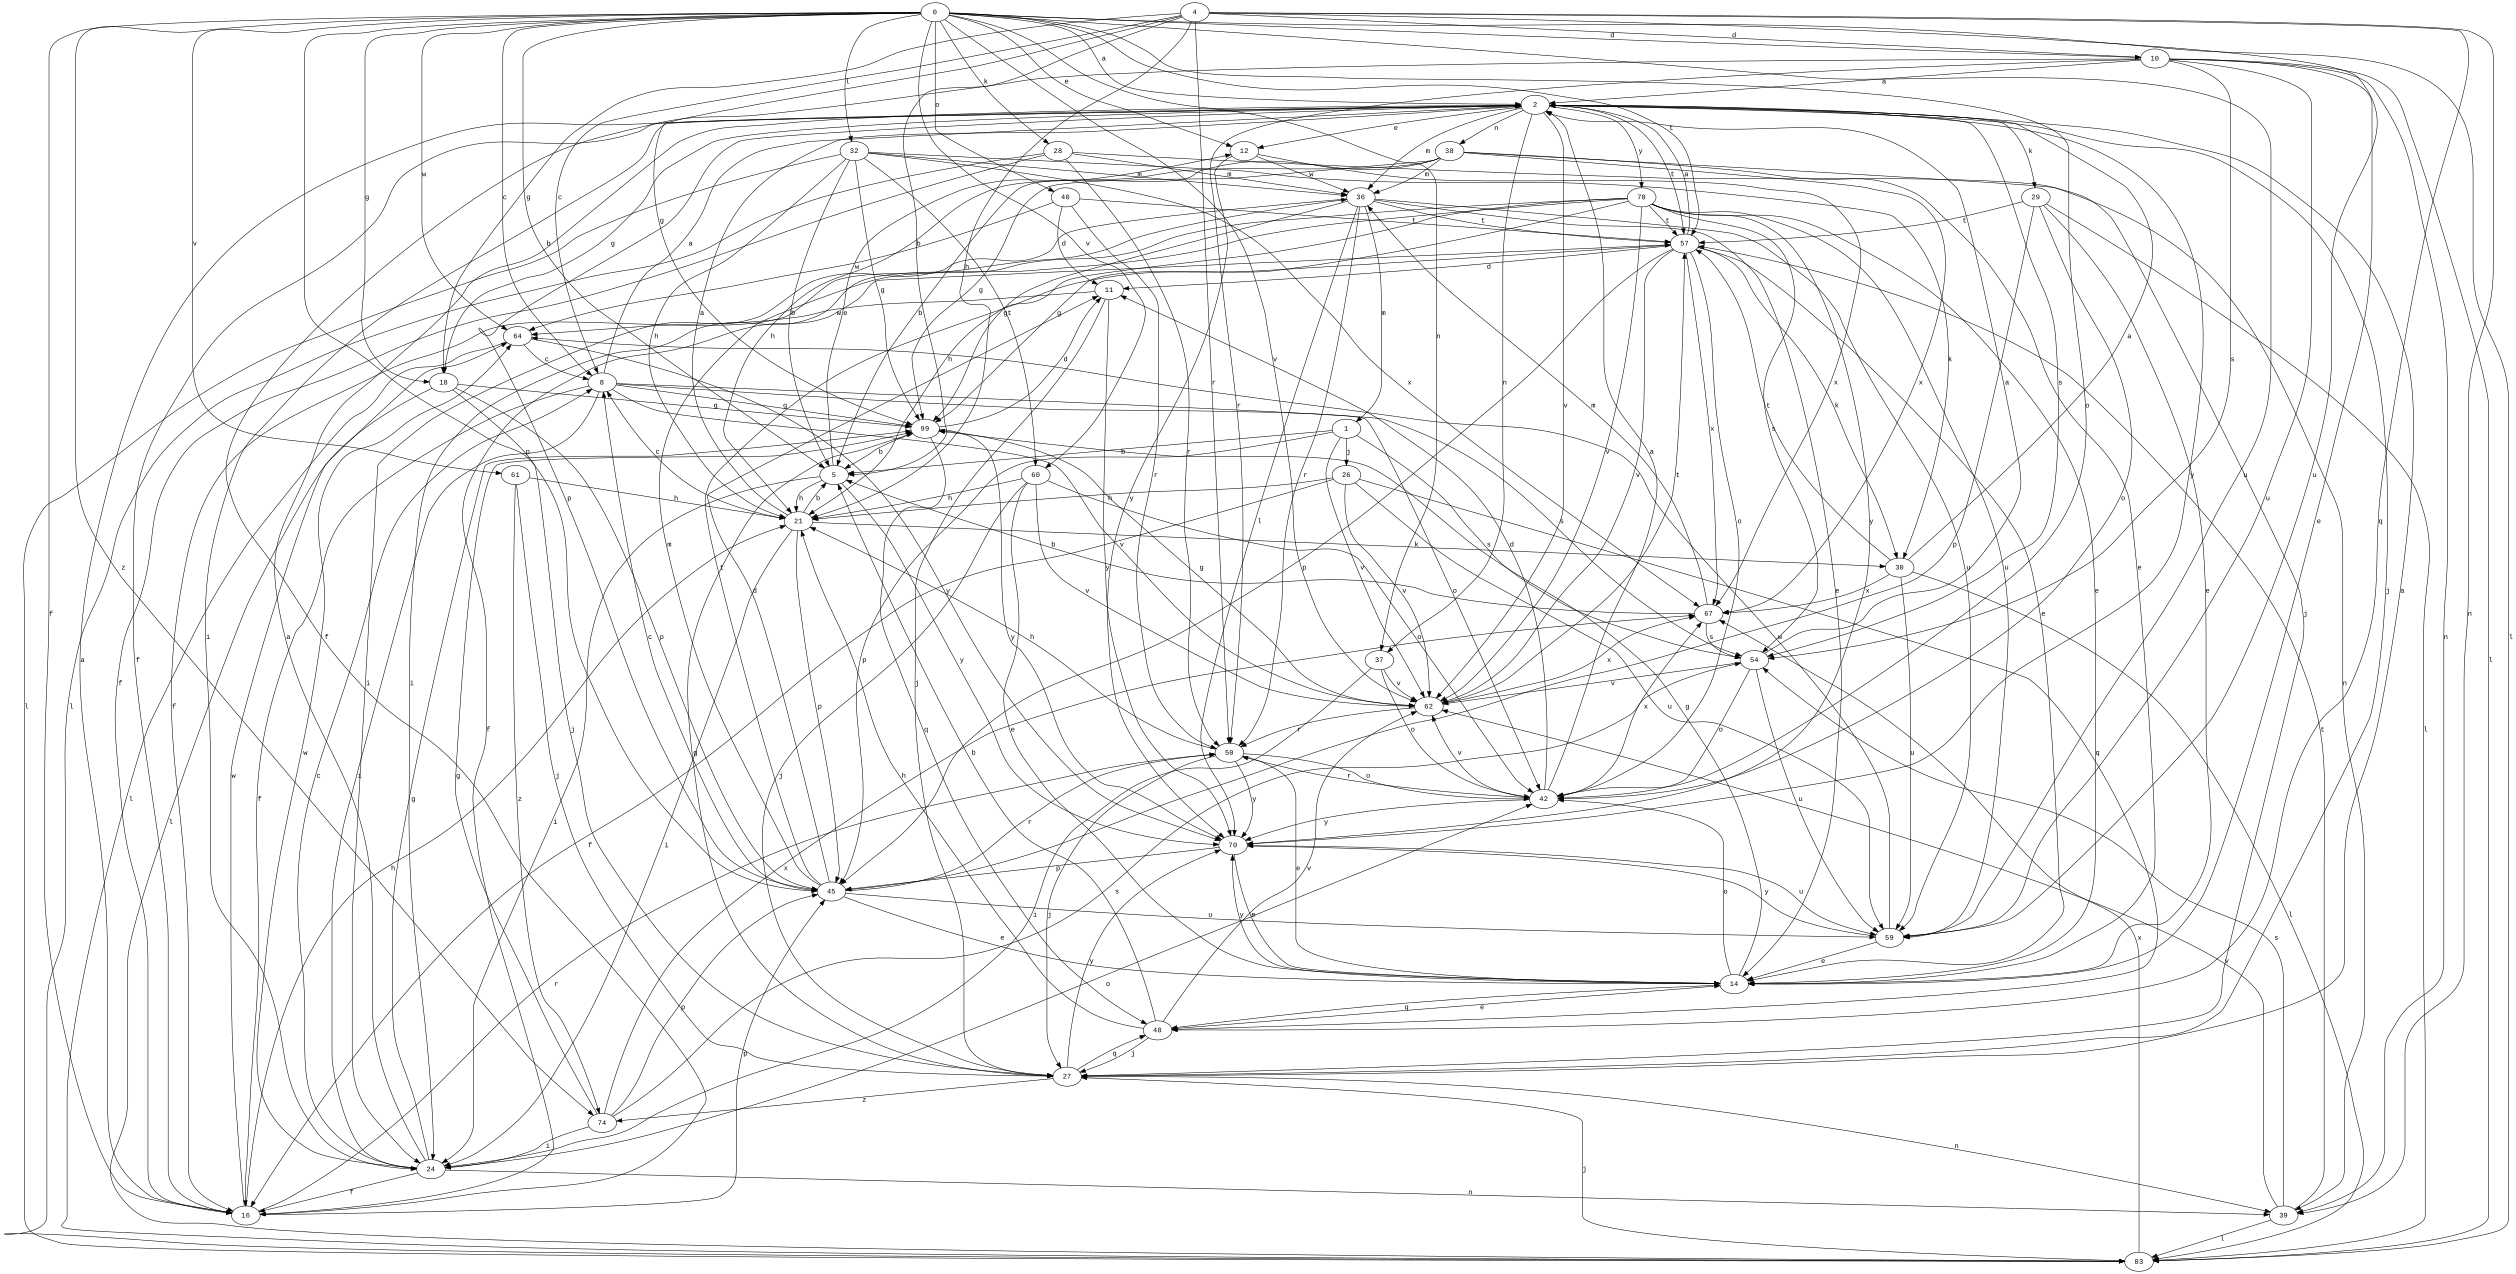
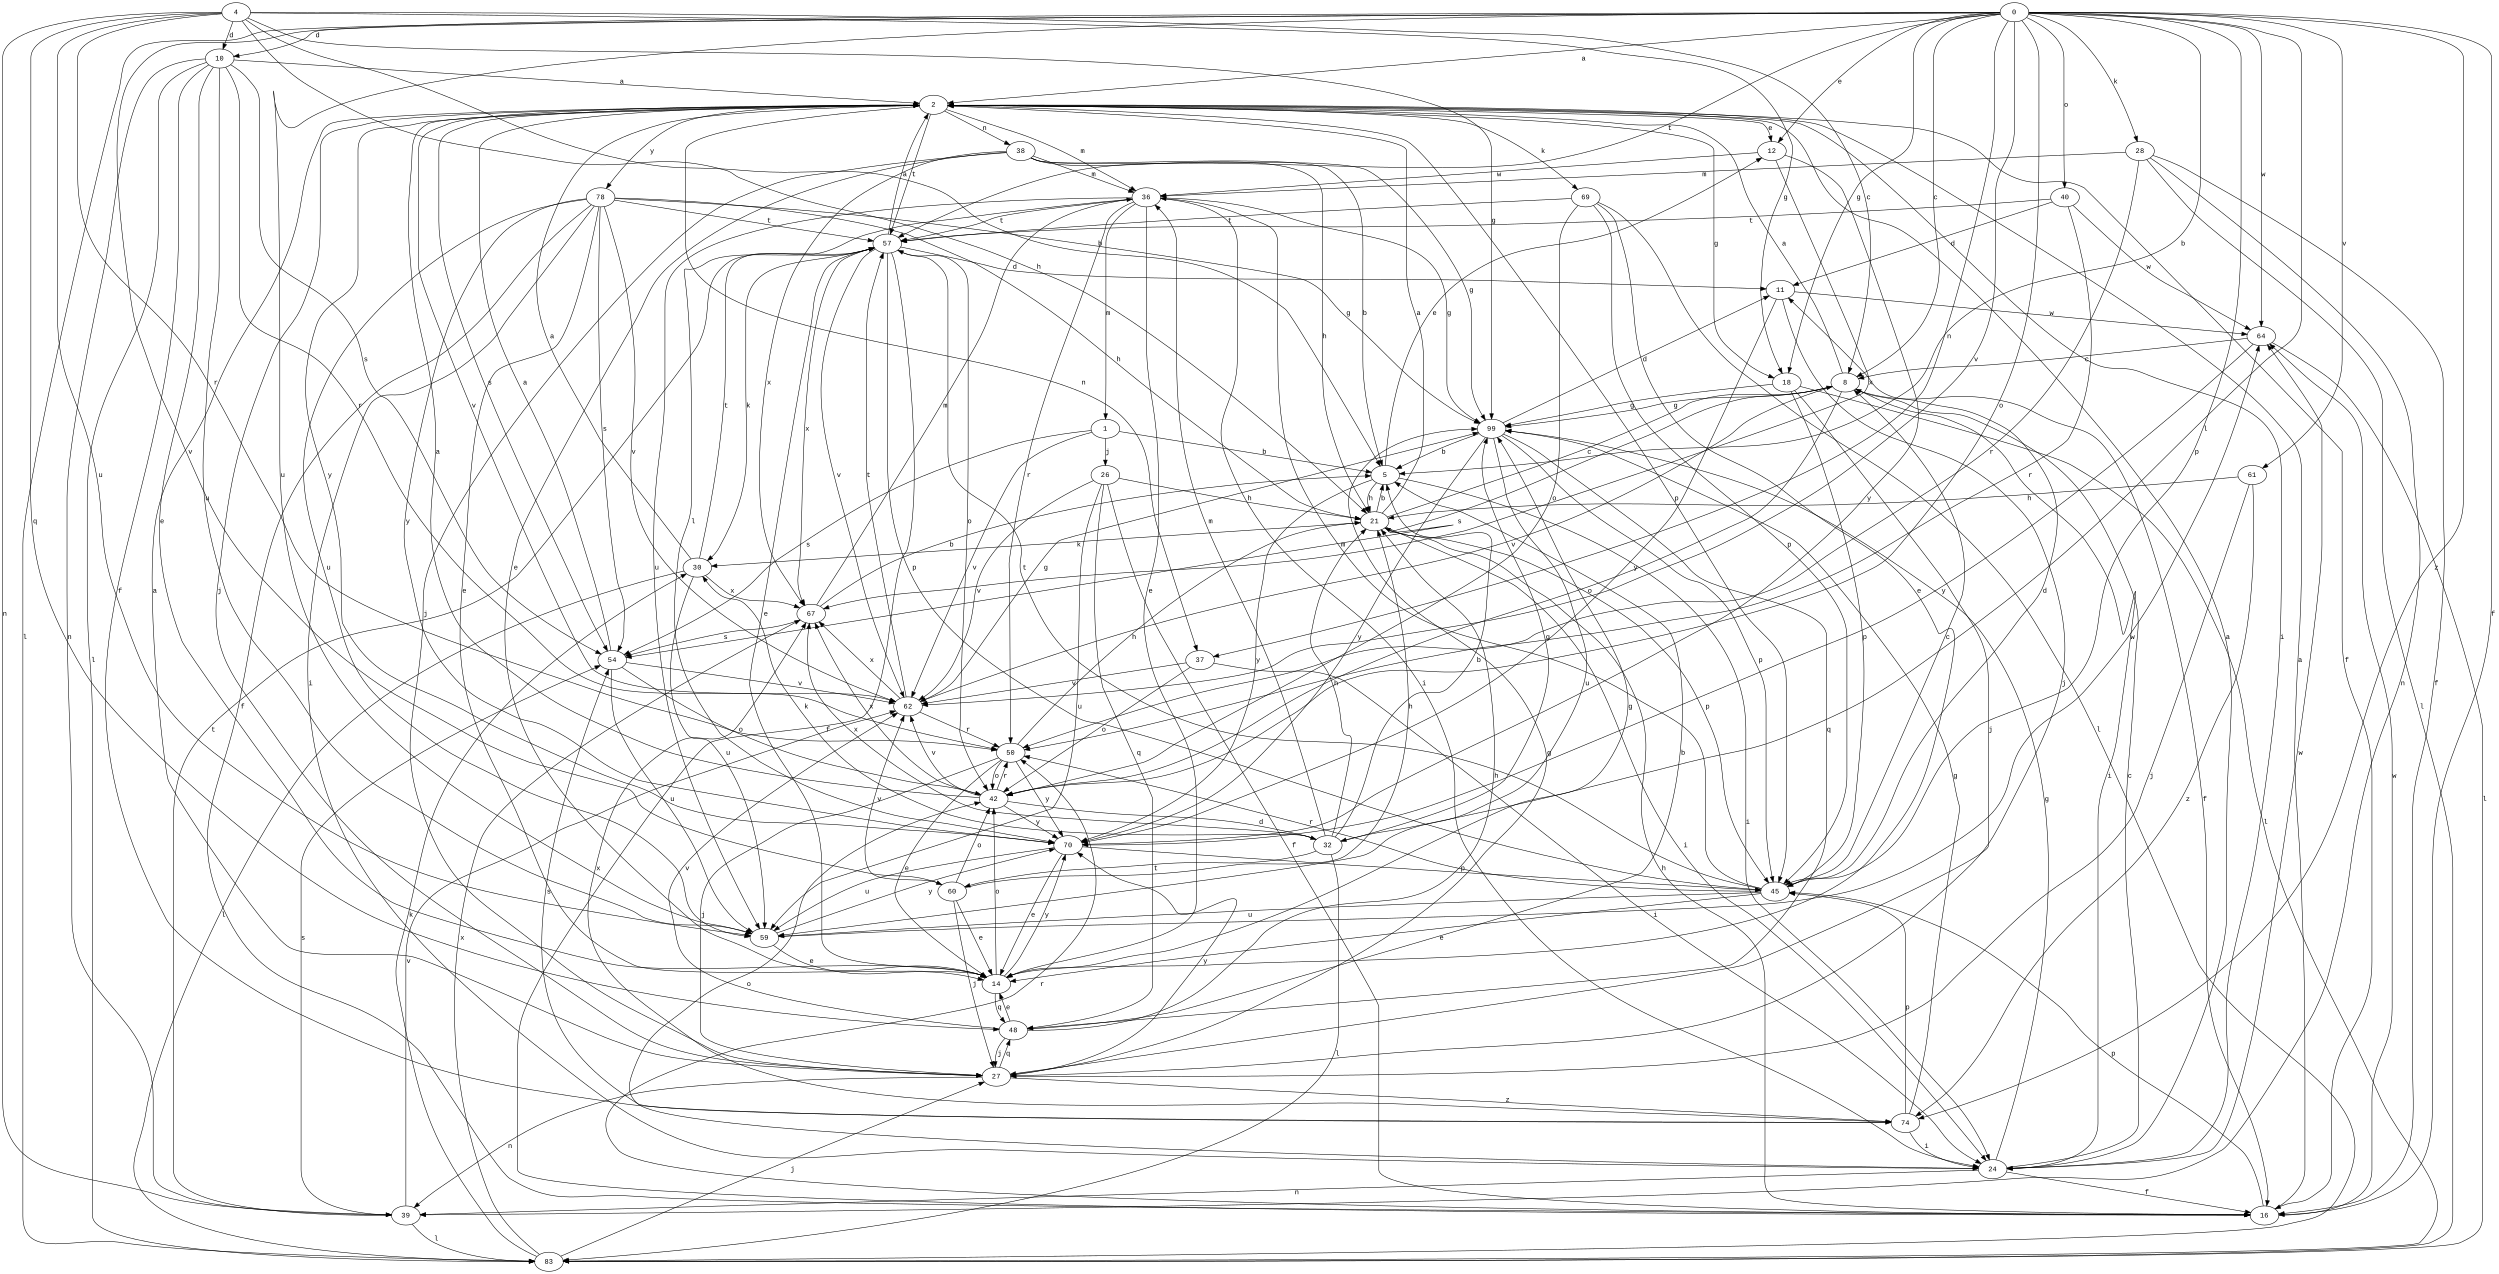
edge "10" -> "16": now "10" -> "74"
node "29": label "29" -> "69"
edge "42" -> "11": now "42" -> "32"
edge "1" -> "45": now "99" -> "45"
edge "99" -> "59": added, label "u"
edge "83" -> "30": added, label "k"
